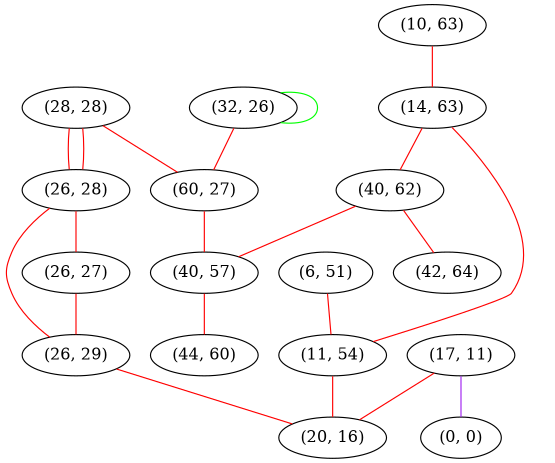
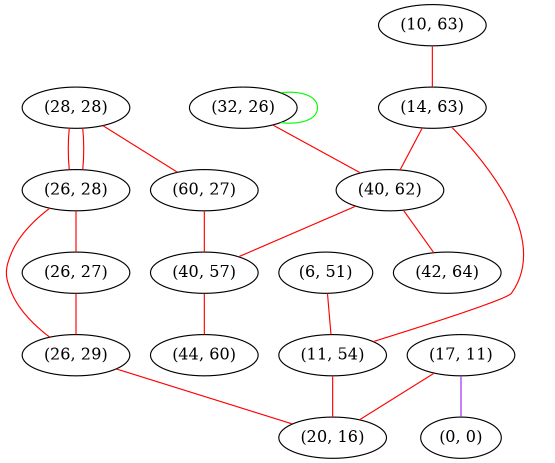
edge "(32, 26)" -- "(60, 27)": now "(32, 26)" -- "(40, 62)"
